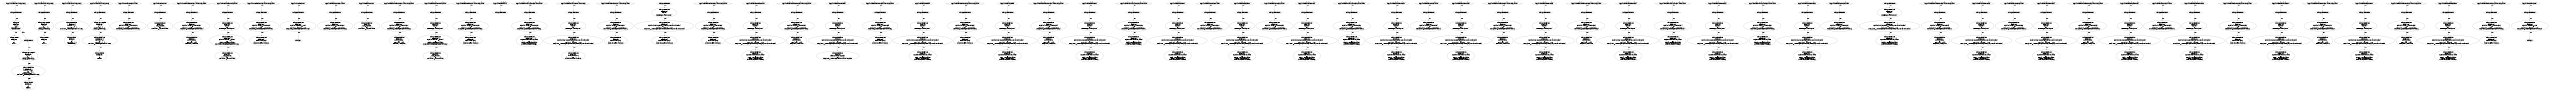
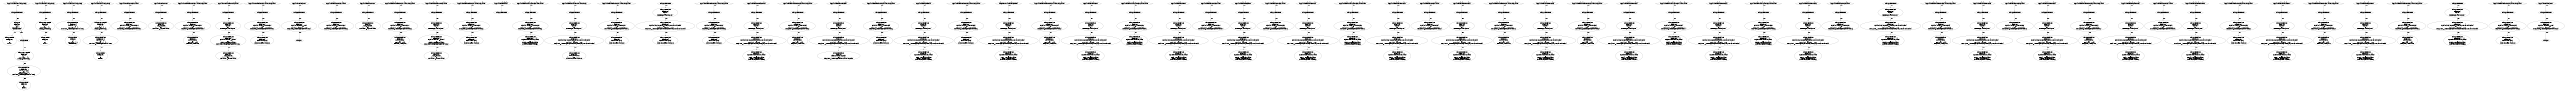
node "buggy_19.sol_ethBank_joinFixed()": label "buggy_19.sol_ethBank_joinFixed()" -> "releaActiveBonus_19.sol_ethBank_joinFixed()"
node "buggy_19.sol_ethBank_withdrawAll_origin14(address,address)": label "buggy_19.sol_ethBank_withdrawAll_origin14(address,address)" -> "buggy_19.sol_ethBank_withdrawAll_txorigin14(address,address)"
node "buggy_19.sol_ethBank_releaTeamAddBonus()": removed
